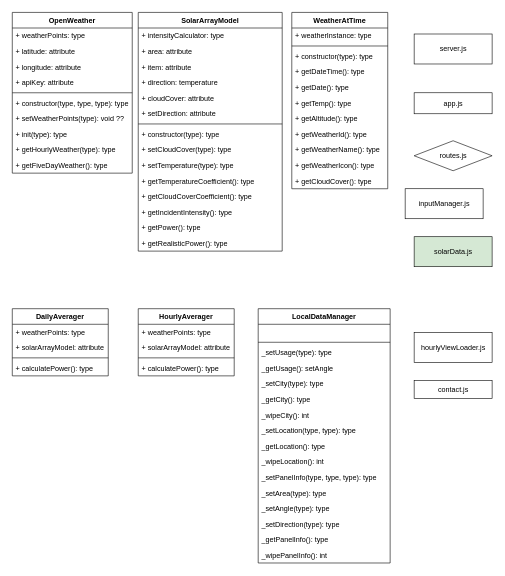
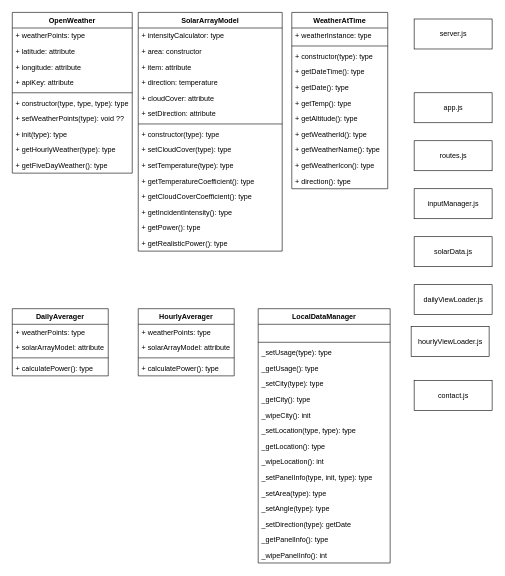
node "server.js": moved (453, 49) -> (453, 34)
node "+ area: attribute": label "+ area: attribute" -> "+ area: constructor"
node "app.js": size 78x21 -> 78x30
node "routes.js": shape diamond -> rectangle
node "+ getCloudCover(): type": label "+ getCloudCover(): type" -> "+ direction(): type"
node "inputManager.js": moved (444, 204) -> (453, 204)
node "solarData.js": fillcolor #d5e8d4 -> #ffffff
node "dailyViewLoader.js": added
node "hourlyViewLoader.js": moved (453, 348) -> (450, 342)
node "_getUsage(): setAngle": label "_getUsage(): setAngle" -> "_getUsage(): type"
node "contact.js": size 78x18 -> 78x30
node "_wipeCity(): int": label "_wipeCity(): int" -> "_wipeCity(): init"
node "_setPanelInfo(type, type, type): type": label "_setPanelInfo(type, type, type): type" -> "_setPanelInfo(type, init, type): type"
node "_setDirection(type): type": label "_setDirection(type): type" -> "_setDirection(type): getDate"
